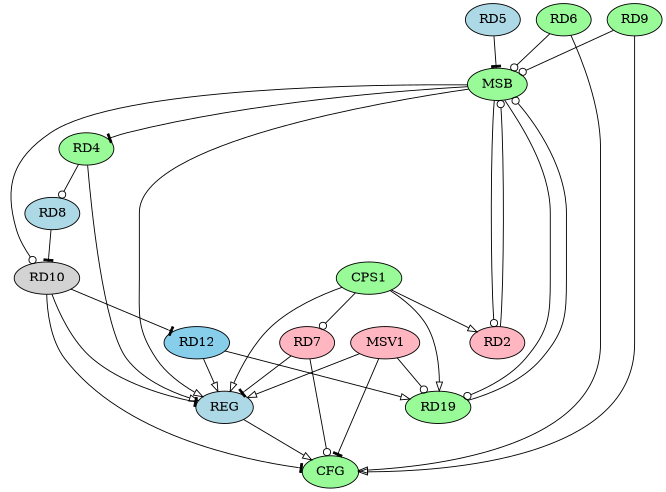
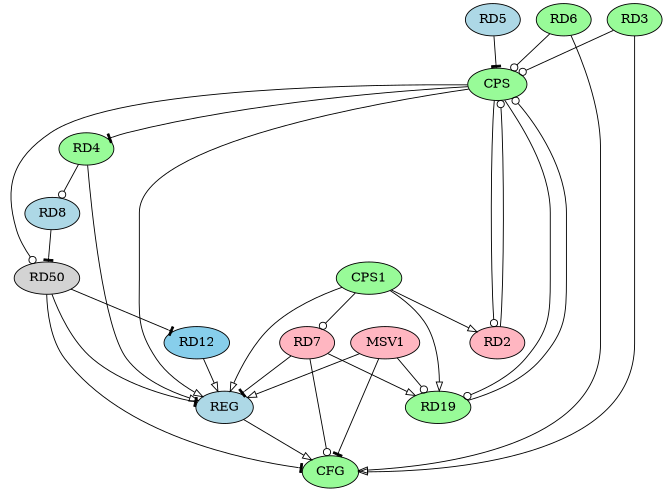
node "RD9": label "RD9" -> "RD3"
node "MSB": label "MSB" -> "CPS"
node "RD10": label "RD10" -> "RD50"
edge "RD12" -> "RD19": now "RD7" -> "RD19"
